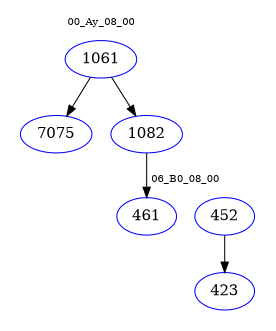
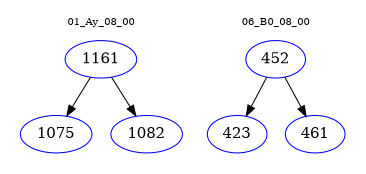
cluster "00_Ay_08_00": label "00_Ay_08_00" -> "01_Ay_08_00"
node "1061": label "1061" -> "1161"
node "7075": label "7075" -> "1075"
edge "1082" -> "461": now "452" -> "461"
